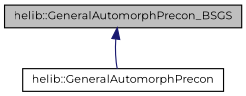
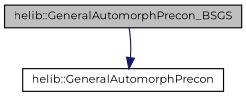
edge "helib::GeneralAutomorphPrecon" -> "helib::GeneralAutomorphPrecon_BSGS": reversed
